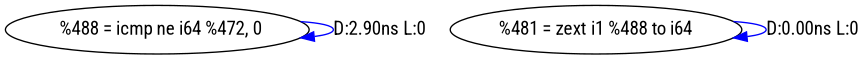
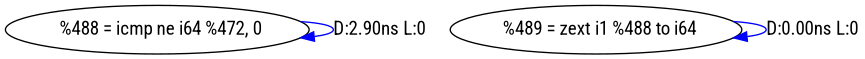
node "%481 = zext i1 %488 to i64": label "%481 = zext i1 %488 to i64" -> "%489 = zext i1 %488 to i64"
